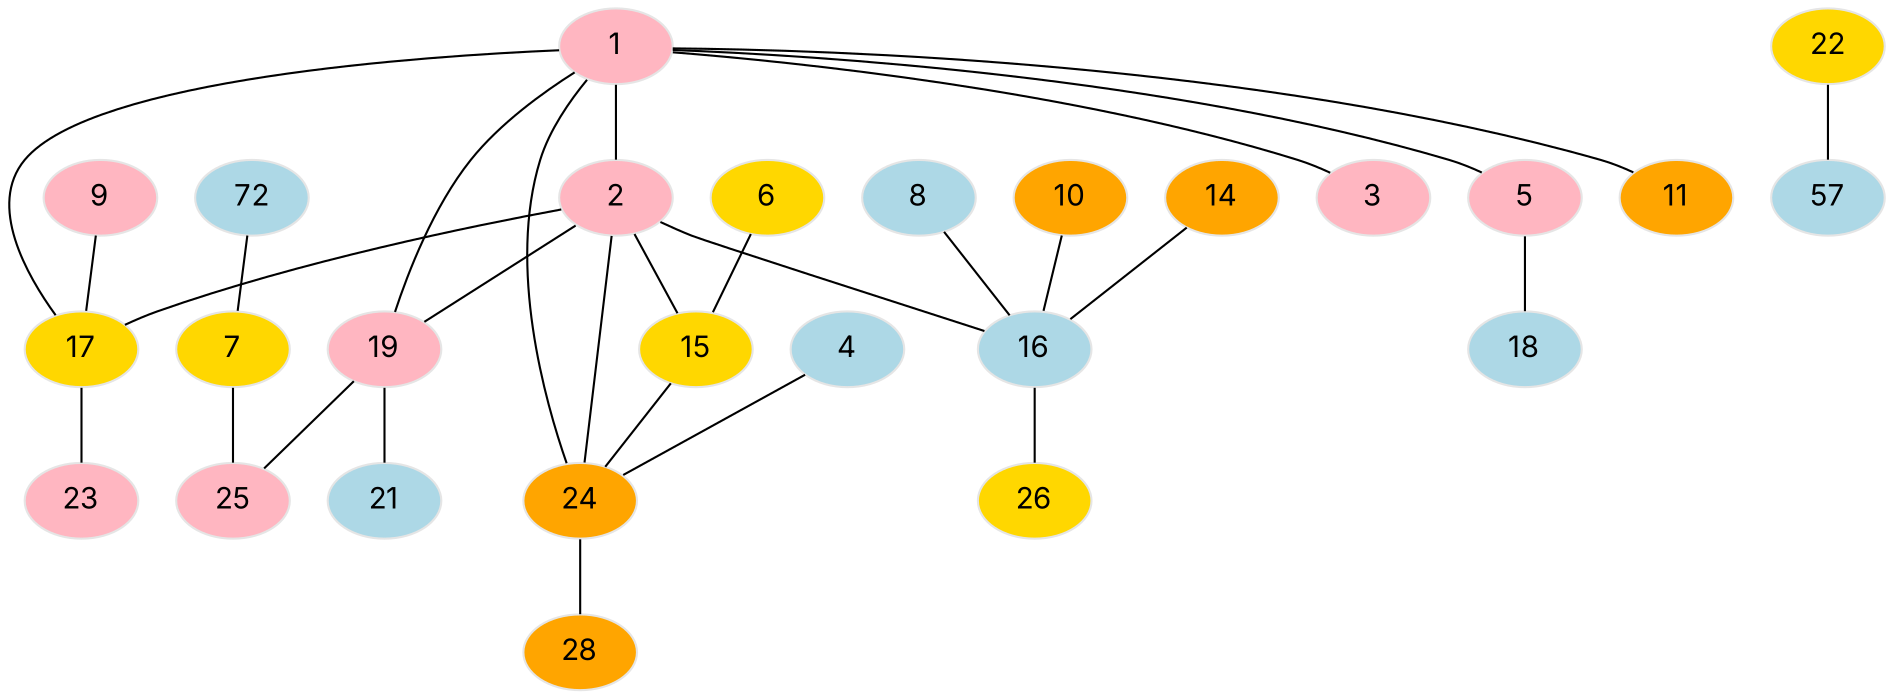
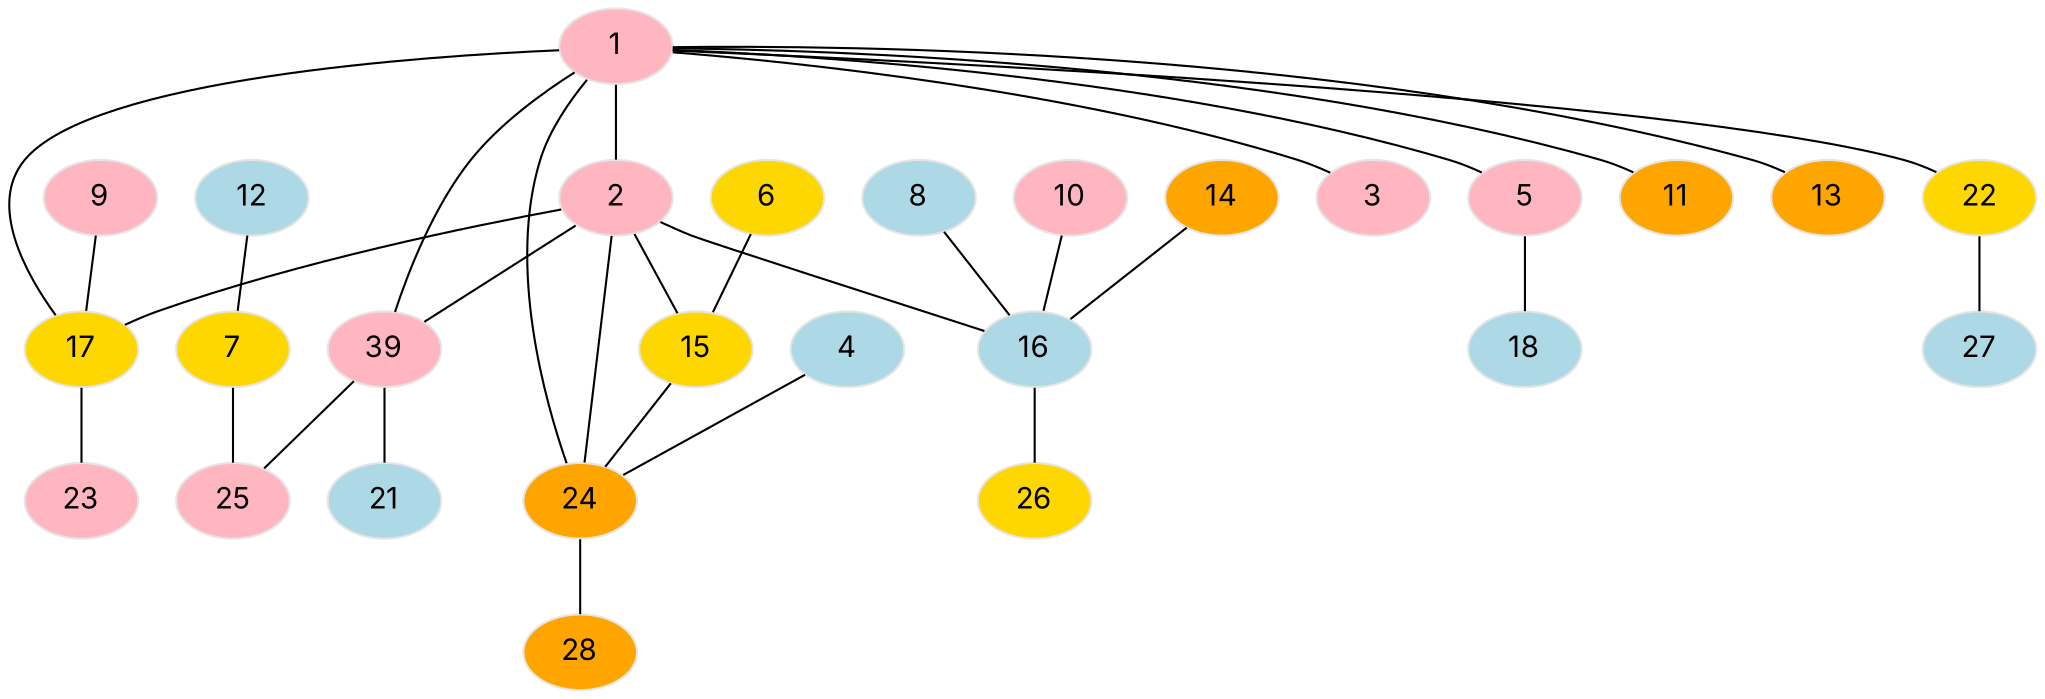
edge "1" -- "22": added
node "72": label "72" -> "12"
node "10": fillcolor orange -> lightpink
node "13": added
node "57": label "57" -> "27"
node "19": label "19" -> "39"
